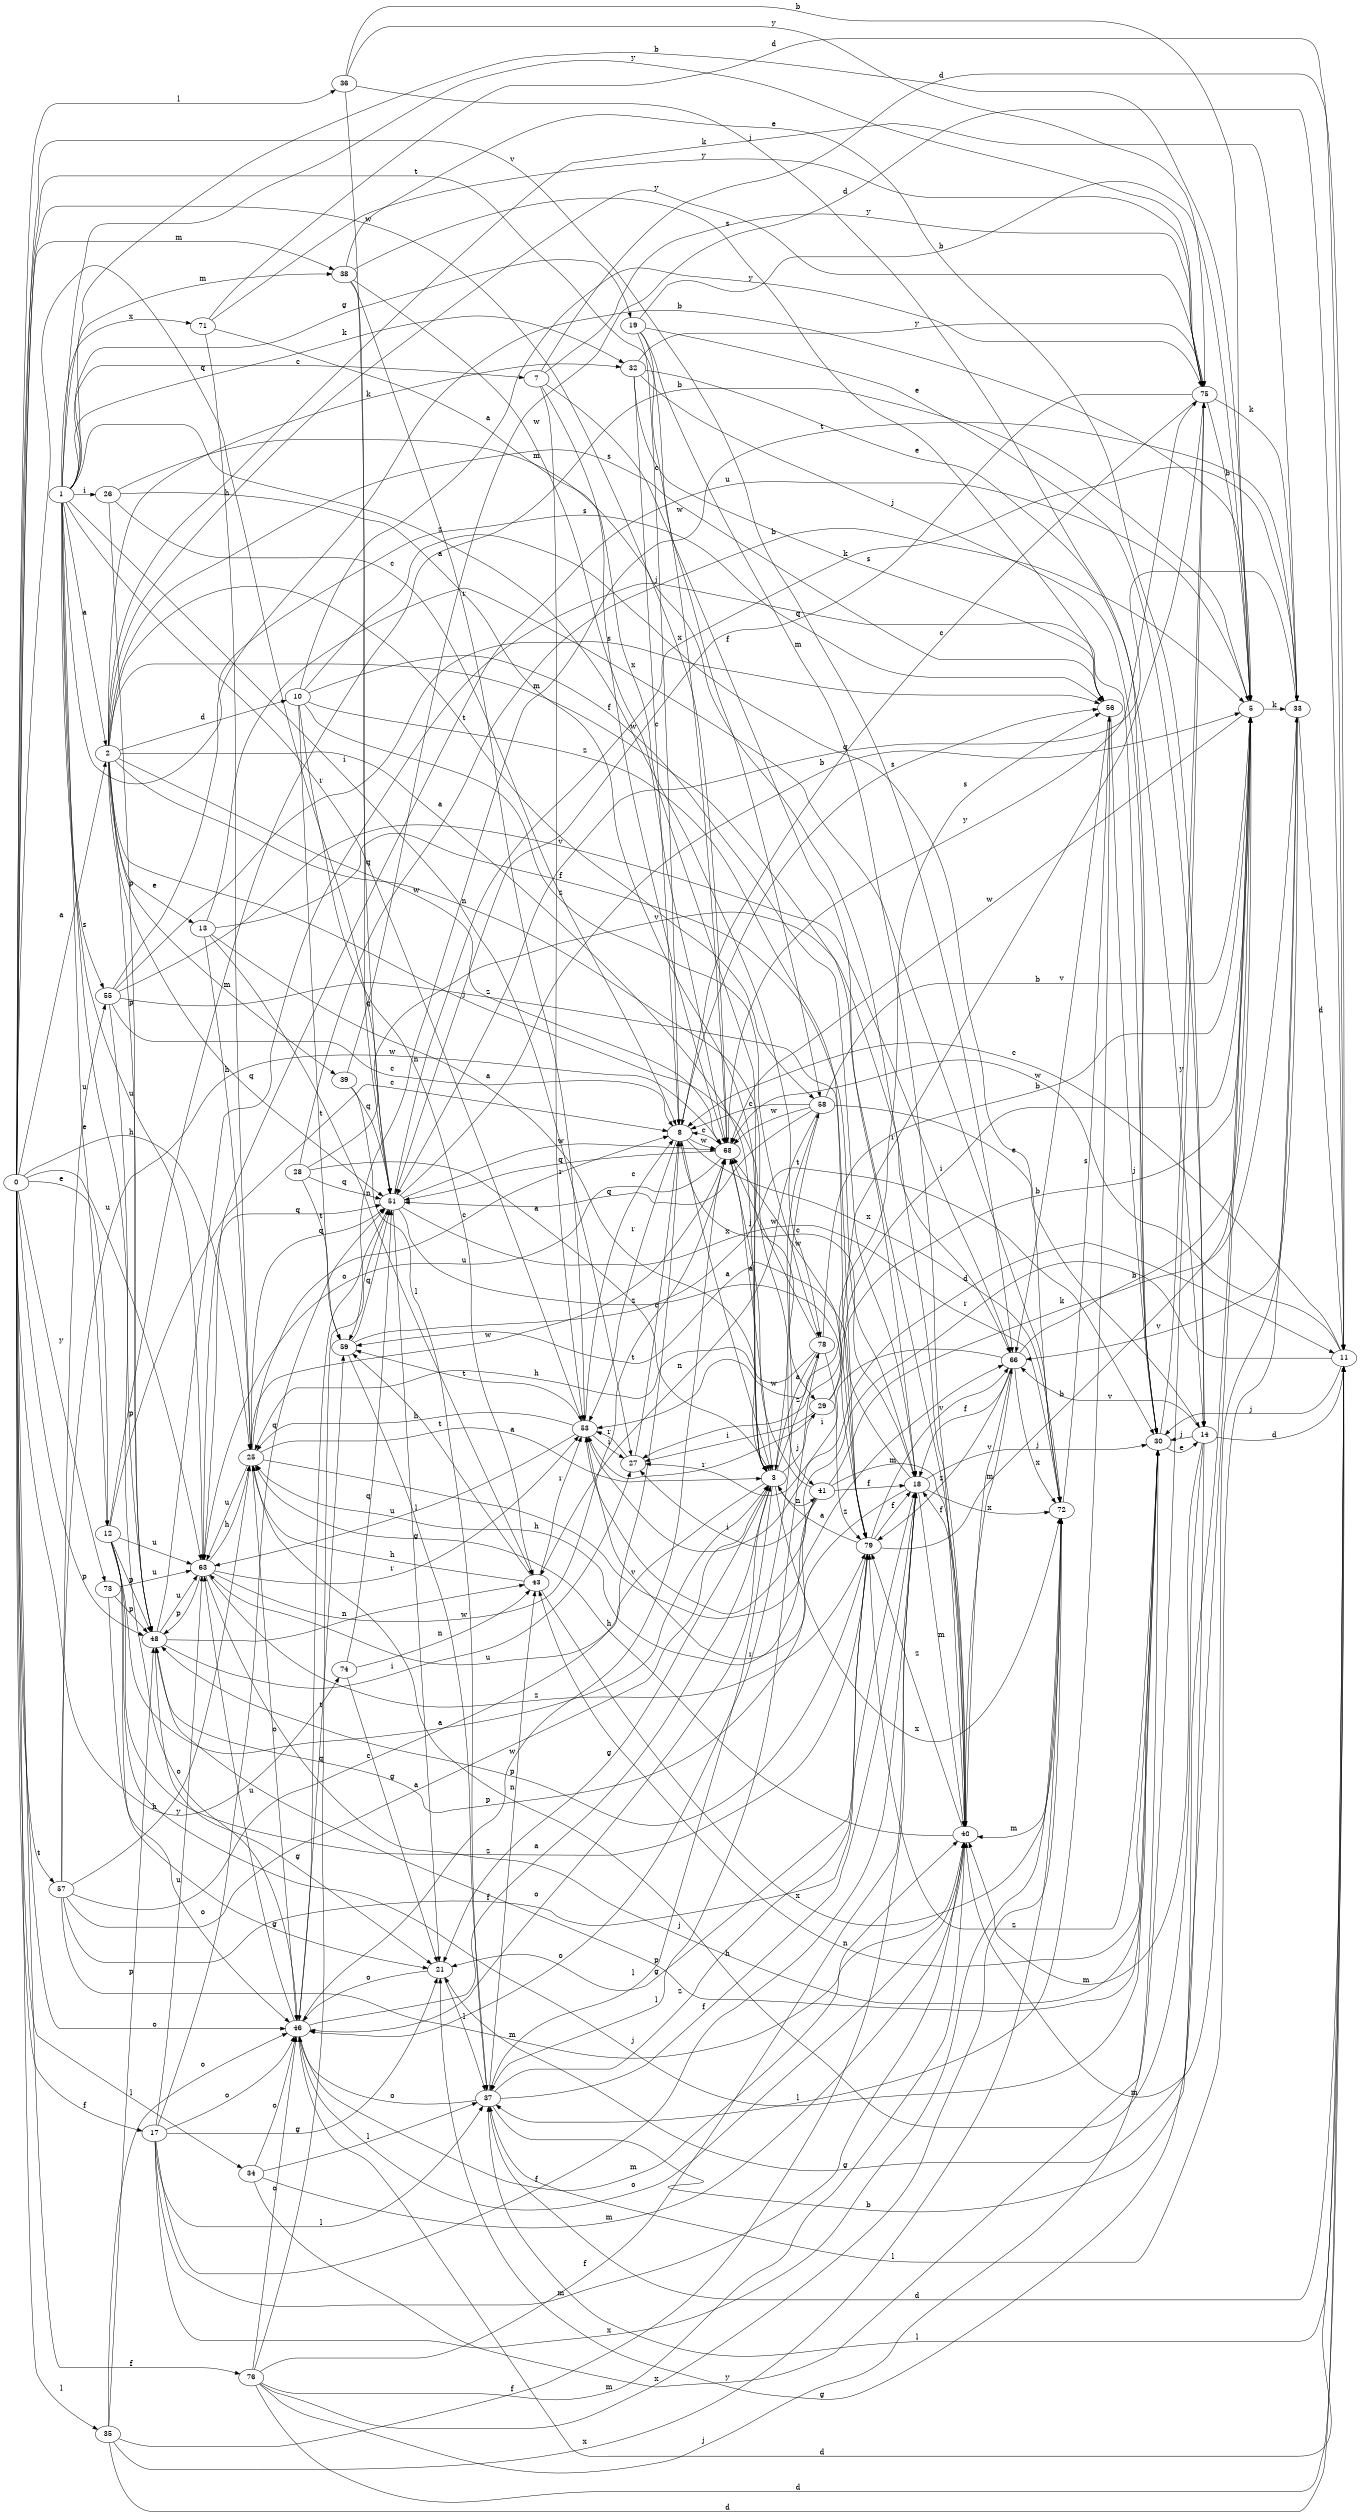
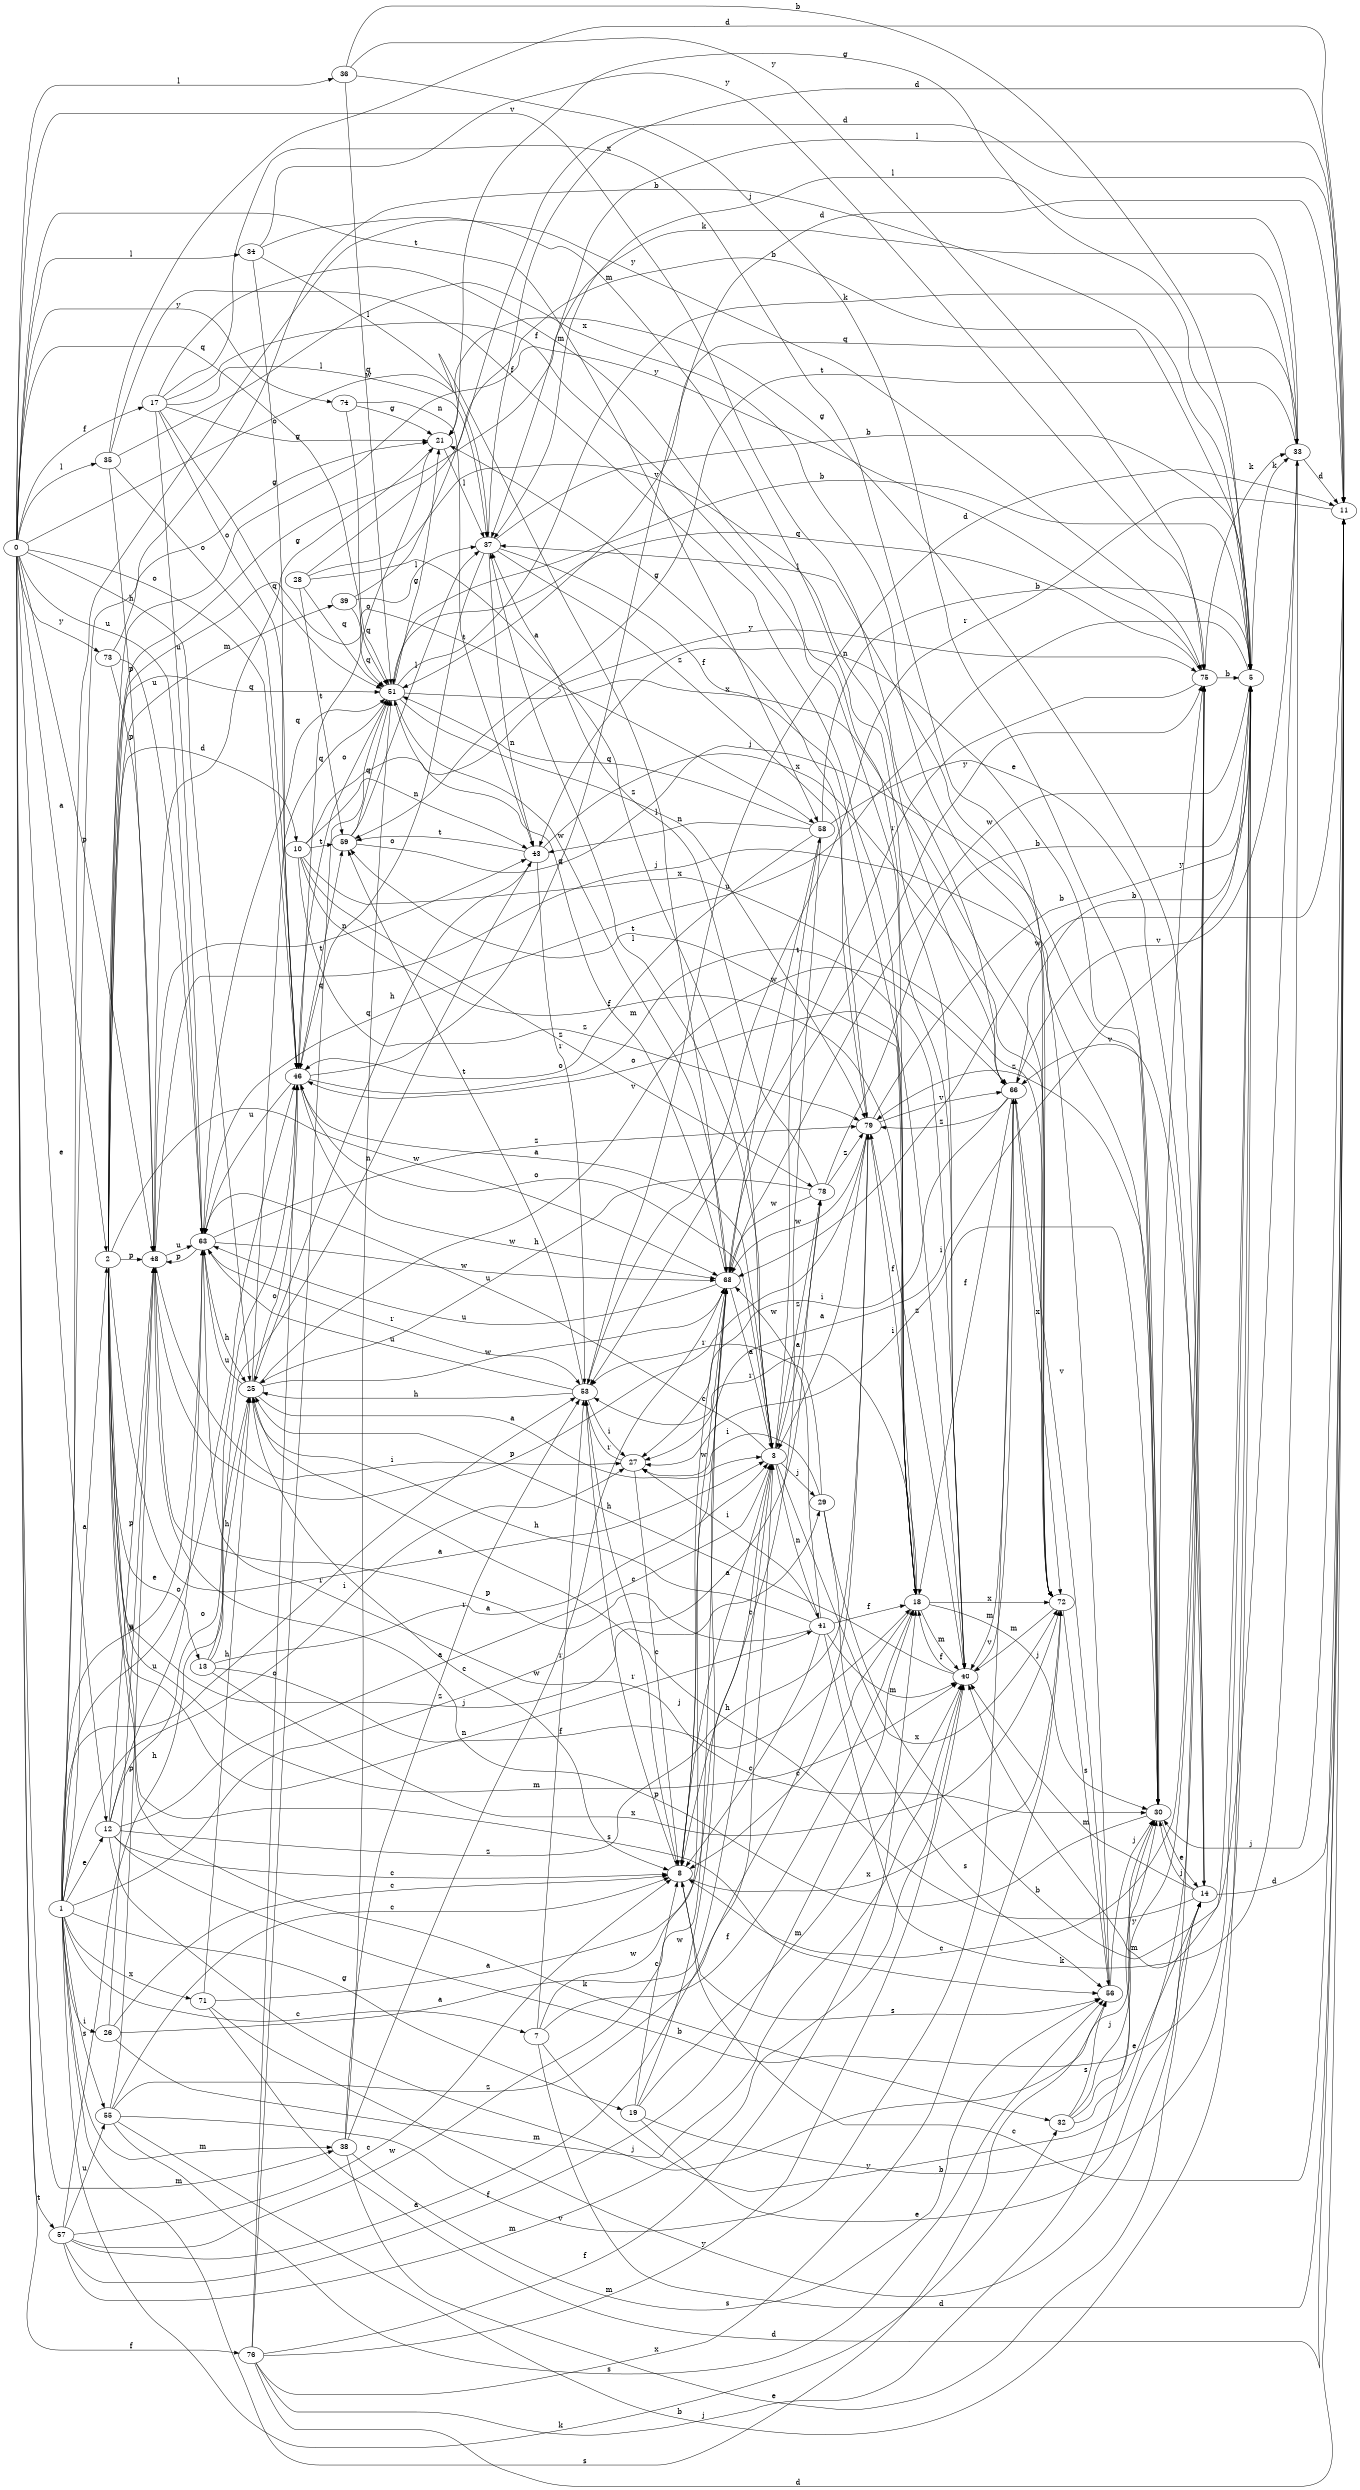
edge "32" -> "8": now "41" -> "8"
edge "30" -> "27": added, label "i"
edge "3" -> "21": removed, label "g"
